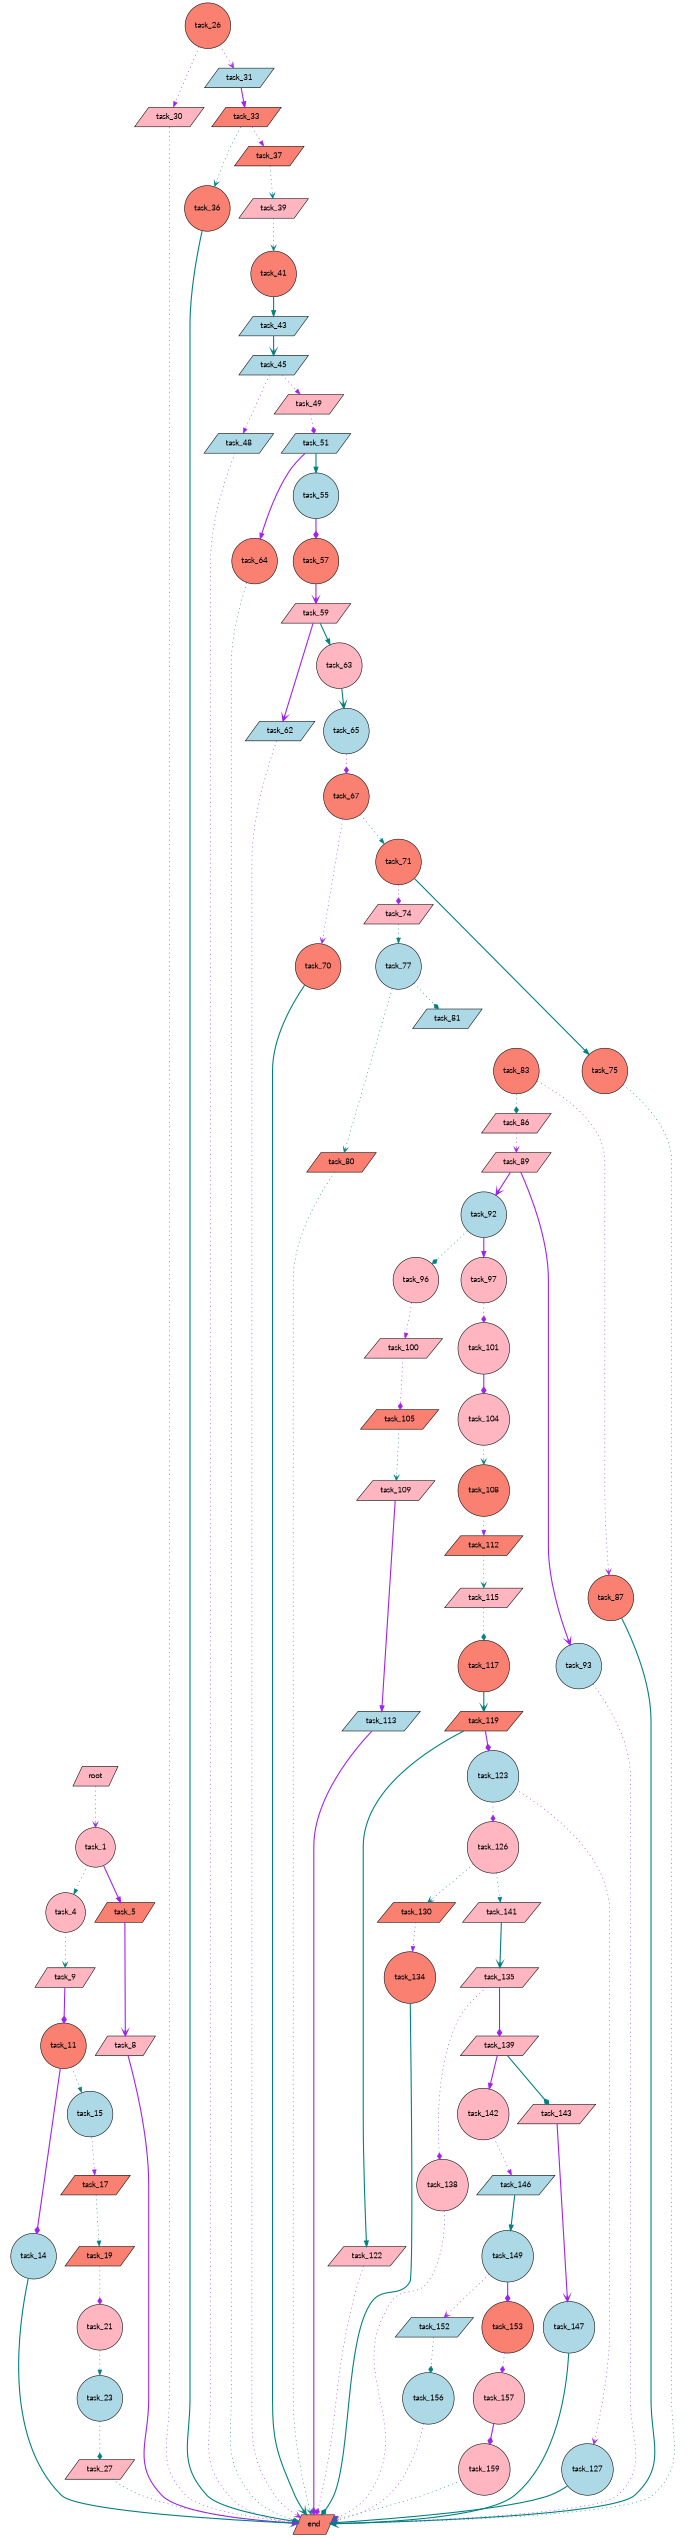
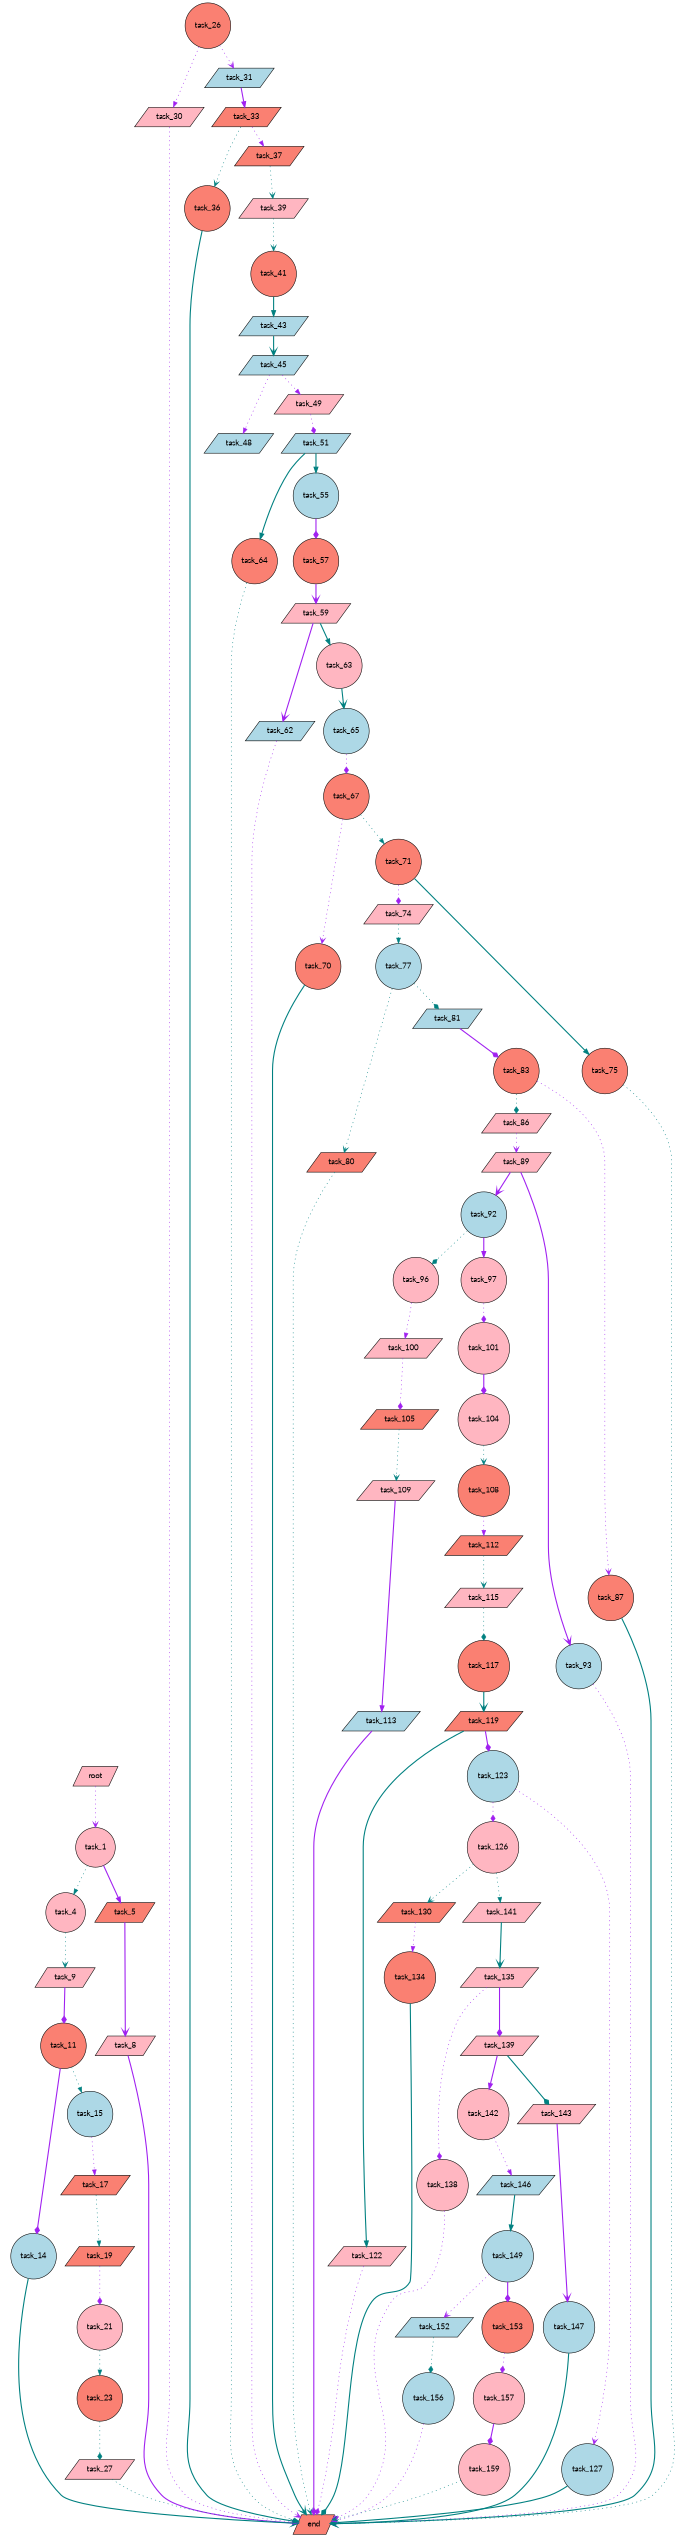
edge "task_51" -> "task_64": color purple -> teal
edge "task_81" -> "task_83": added
edge "task_48" -> "end": removed
node "task_23": fillcolor lightblue -> salmon
